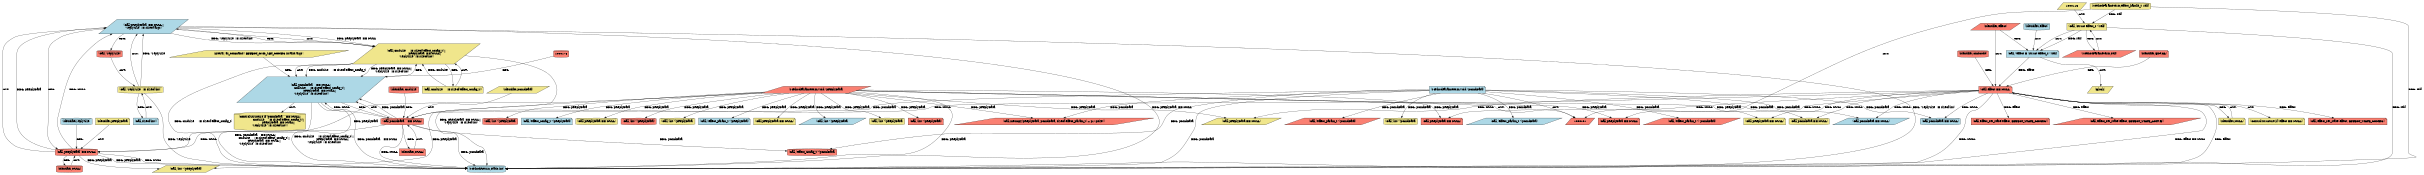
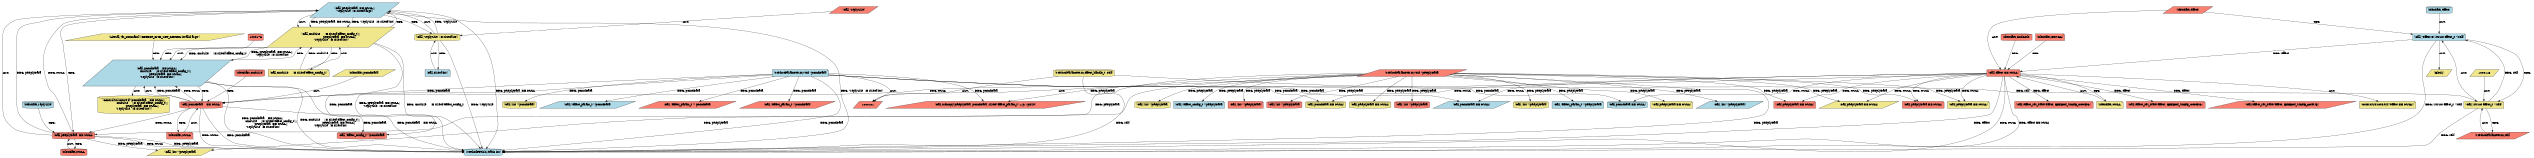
edge "(Call,pReplyData  == NULL|| *replySize  != sizeof(args))" -> "(Call,*replySize)": now "(Call,pReplyData  == NULL|| *replySize  != sizeof(args))" -> "(Call,*replySize  != sizeof(int))"
node "(Call,*replySize)": shape cylinder -> parallelogram
edge "(Call,*effect = (struct effect_s *)self)" -> "(Call,(struct effect_s *)self)": added, label "CFG:"
node "(Identifier,pReplyData)": removed
edge "(Call,*effect = (struct effect_s *)self)" -> "(MethodReturn,static int)": added, label "DDG: (struct effect_s *)self"
